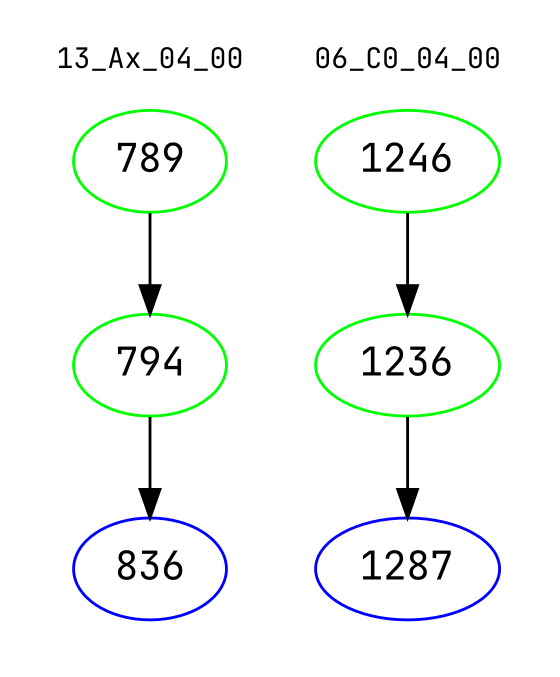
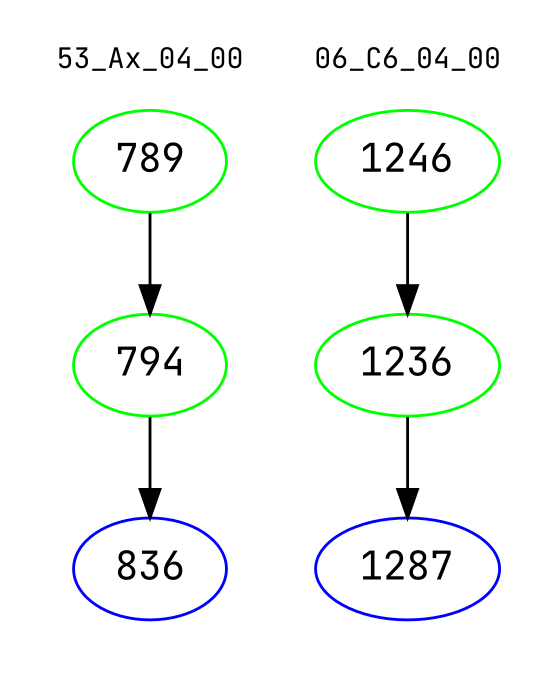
cluster "13_Ax_04_00": label "13_Ax_04_00" -> "53_Ax_04_00"
cluster "06_C0_04_00": label "06_C0_04_00" -> "06_C6_04_00"
